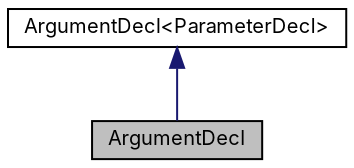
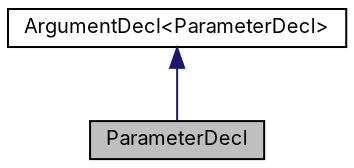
node "ArgumentDecl": label "ArgumentDecl" -> "ParameterDecl"
